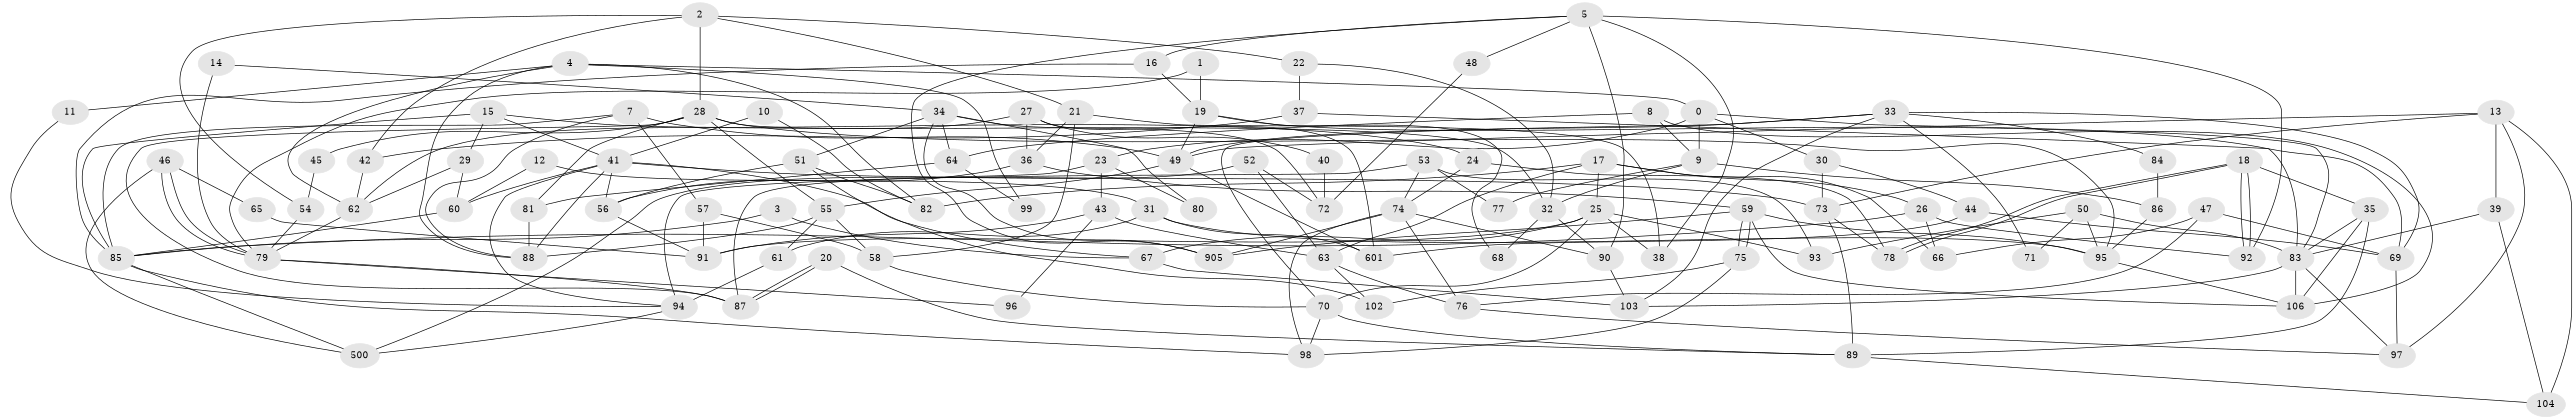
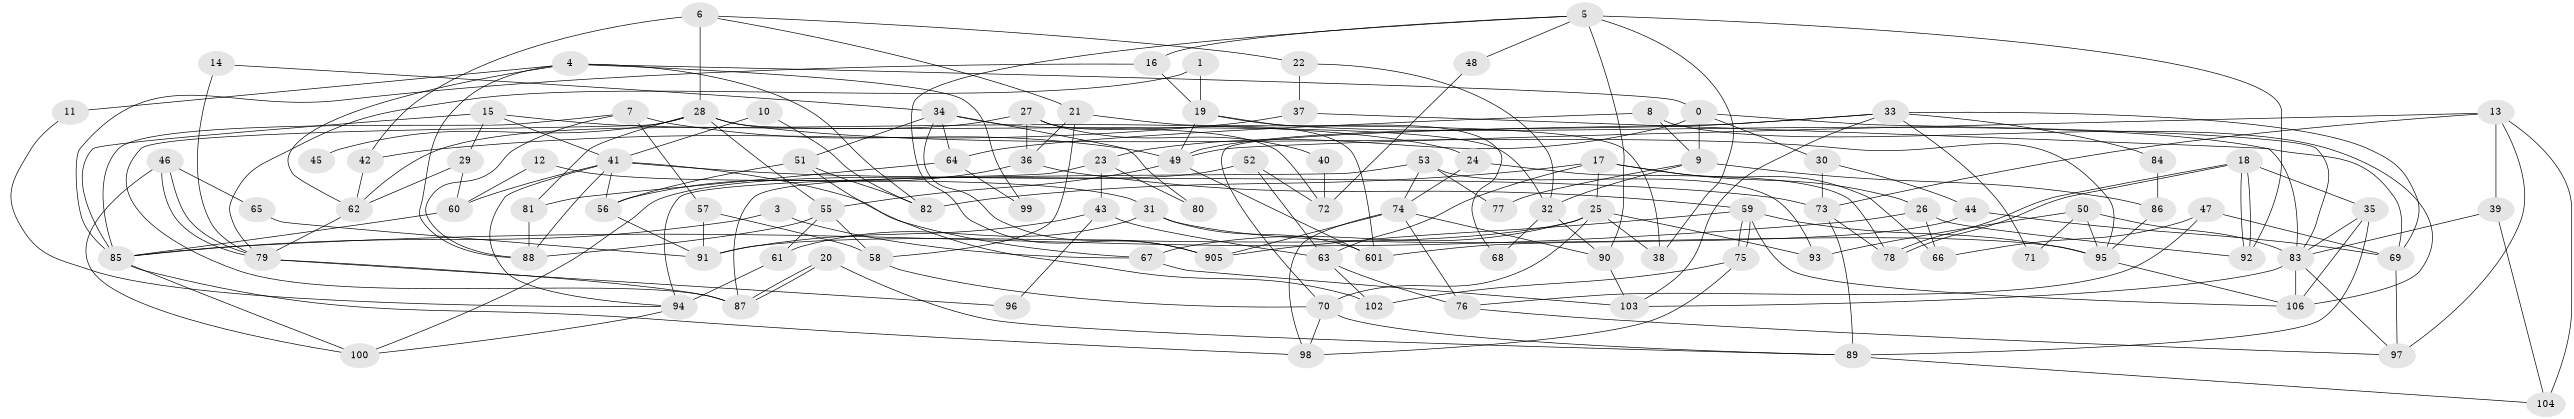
node "2": label "2" -> "6"
node "54": removed
node "500": label "500" -> "100"
